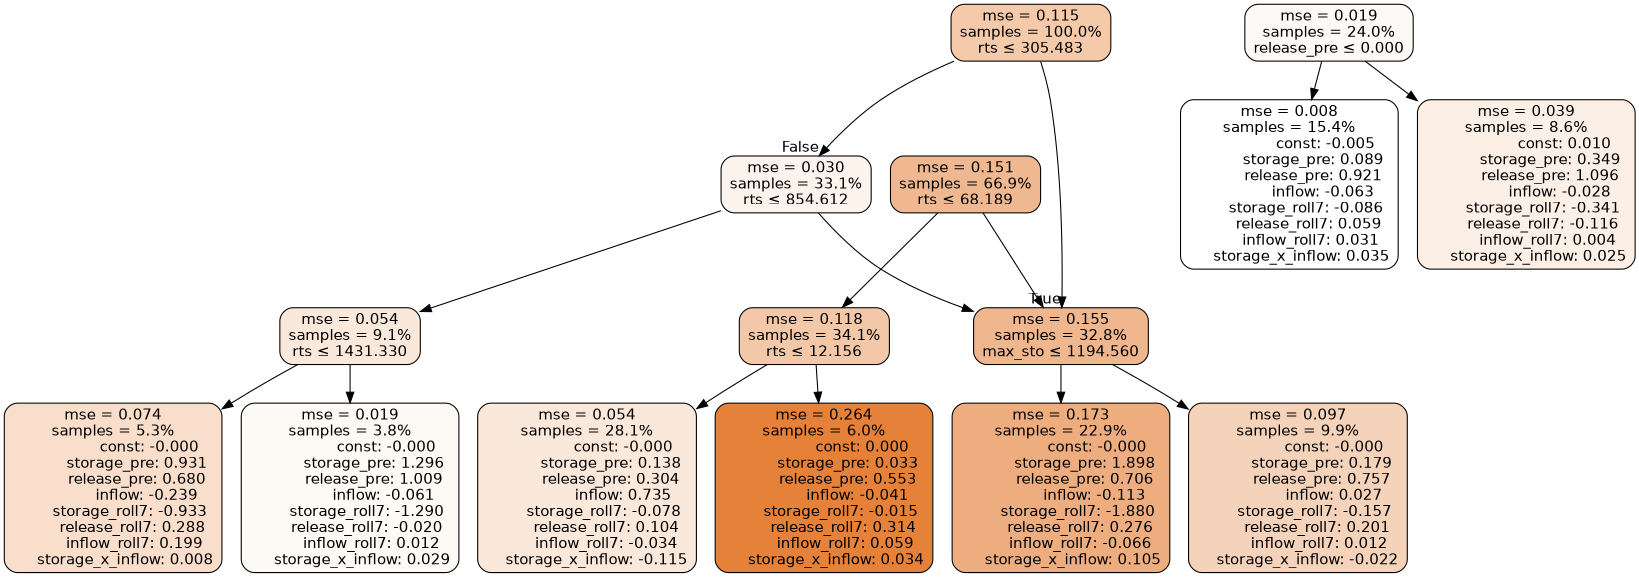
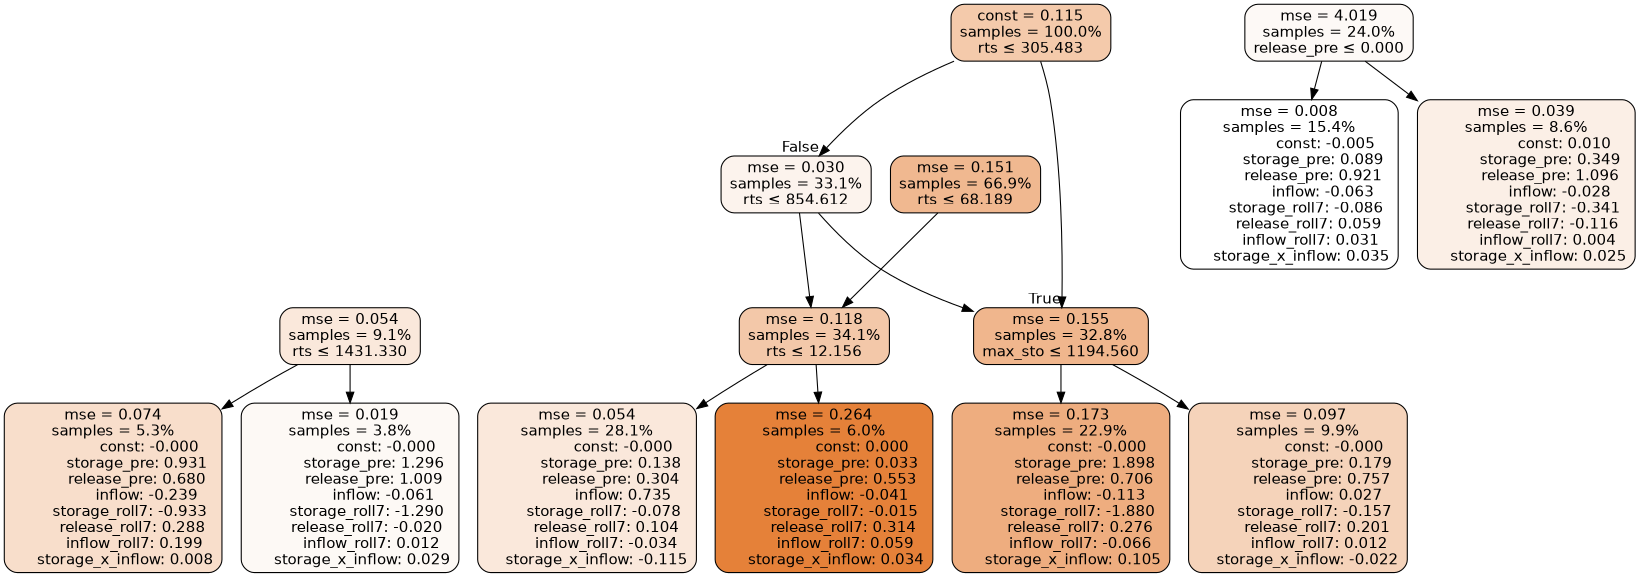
node "mse = 0.115 samples = 100.0% rts ≤ 305.483": label "mse = 0.115 samples = 100.0% rts ≤ 305.483" -> "const = 0.115 samples = 100.0% rts ≤ 305.483"
node "mse = 0.019 samples = 24.0% release_pre ≤ 0.000": label "mse = 0.019 samples = 24.0% release_pre ≤ 0.000" -> "mse = 4.019 samples = 24.0% release_pre ≤ 0.000"
edge "mse = 0.151 samples = 66.9% rts ≤ 68.189" -> "mse = 0.155 samples = 32.8% max_sto ≤ 1194.560": removed
edge "mse = 0.030 samples = 33.1% rts ≤ 854.612" -> "mse = 0.054 samples = 9.1% rts ≤ 1431.330": now "mse = 0.030 samples = 33.1% rts ≤ 854.612" -> "mse = 0.118 samples = 34.1% rts ≤ 12.156"
